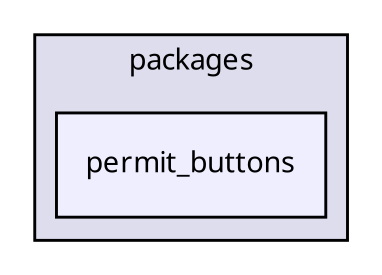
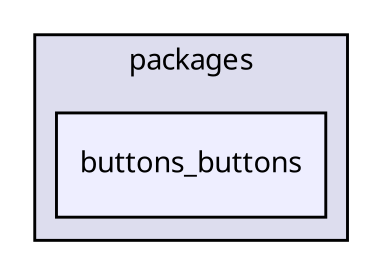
node "permit_buttons": label "permit_buttons" -> "buttons_buttons"
